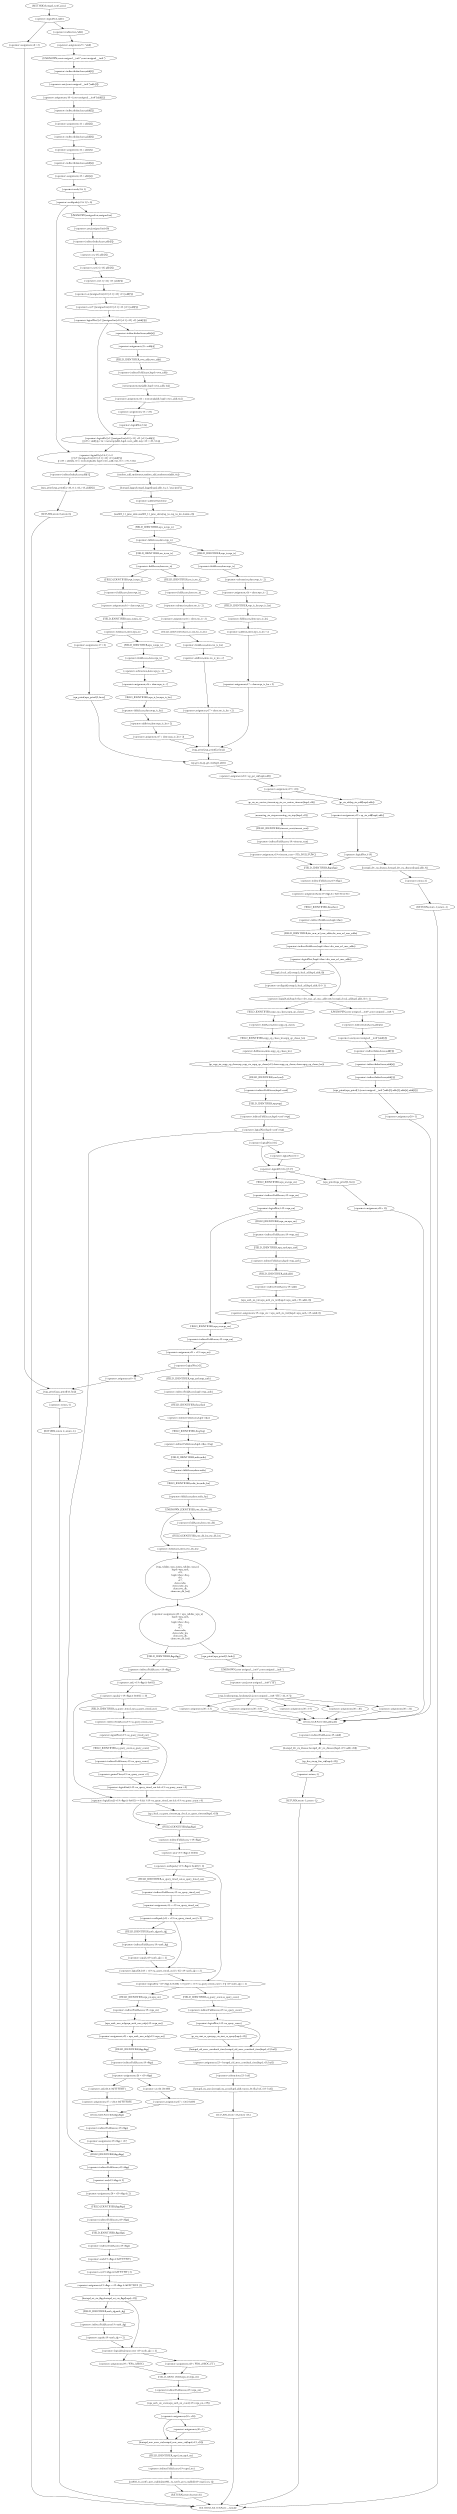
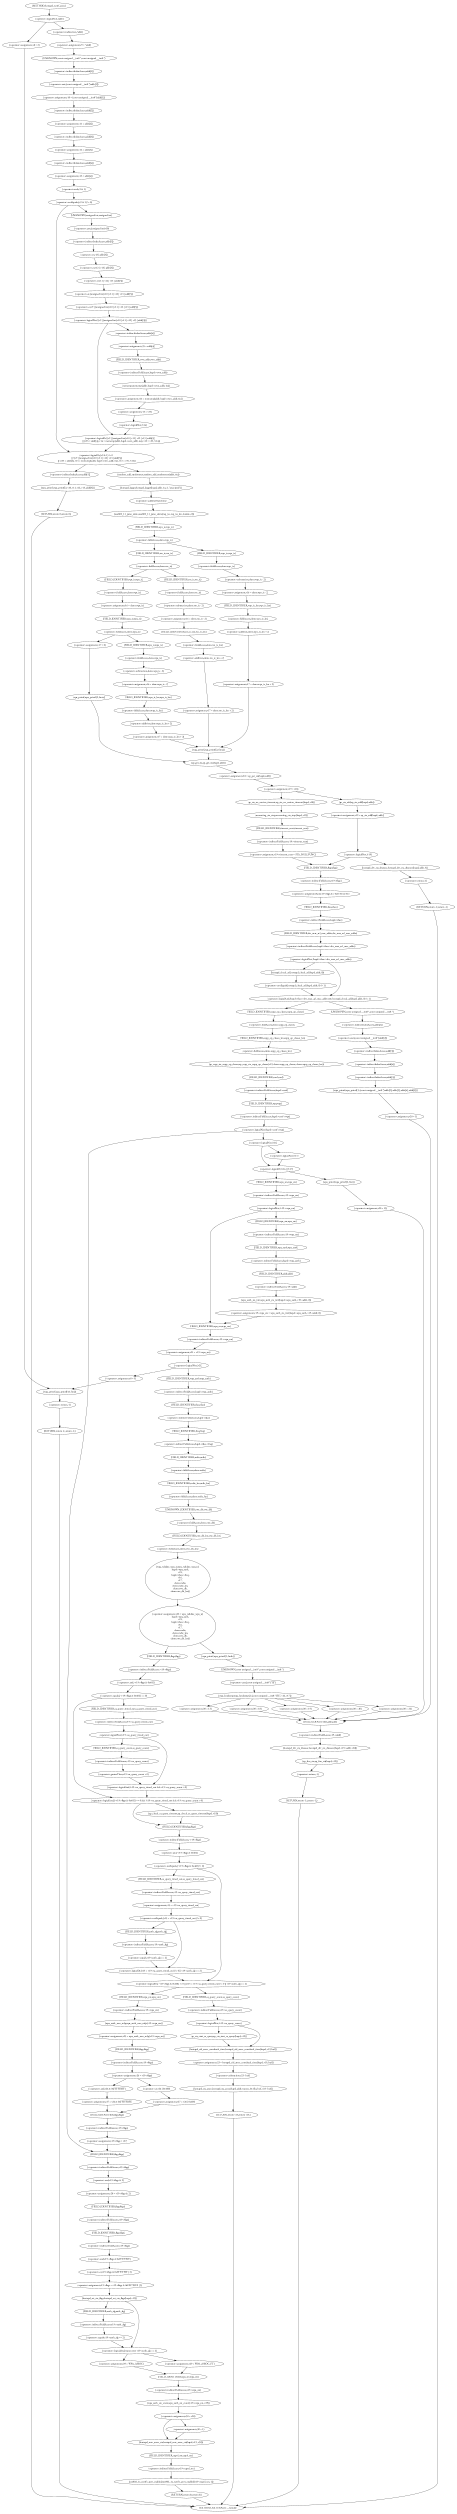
edge "(FIELD_IDENTIFIER,mdie_len,mdie_len)" -> "(<operator>.fieldAccess,elems.mdie_len)": added
edge "(UNKNOWN_IDENTIFIER,owe_dh,owe_dh)" -> "(<operator>.fieldAccess,elems.owe_dh_len)": now "(FIELD_IDENTIFIER,owe_dh_len,owe_dh_len)" -> "(<operator>.fieldAccess,elems.owe_dh_len)"
